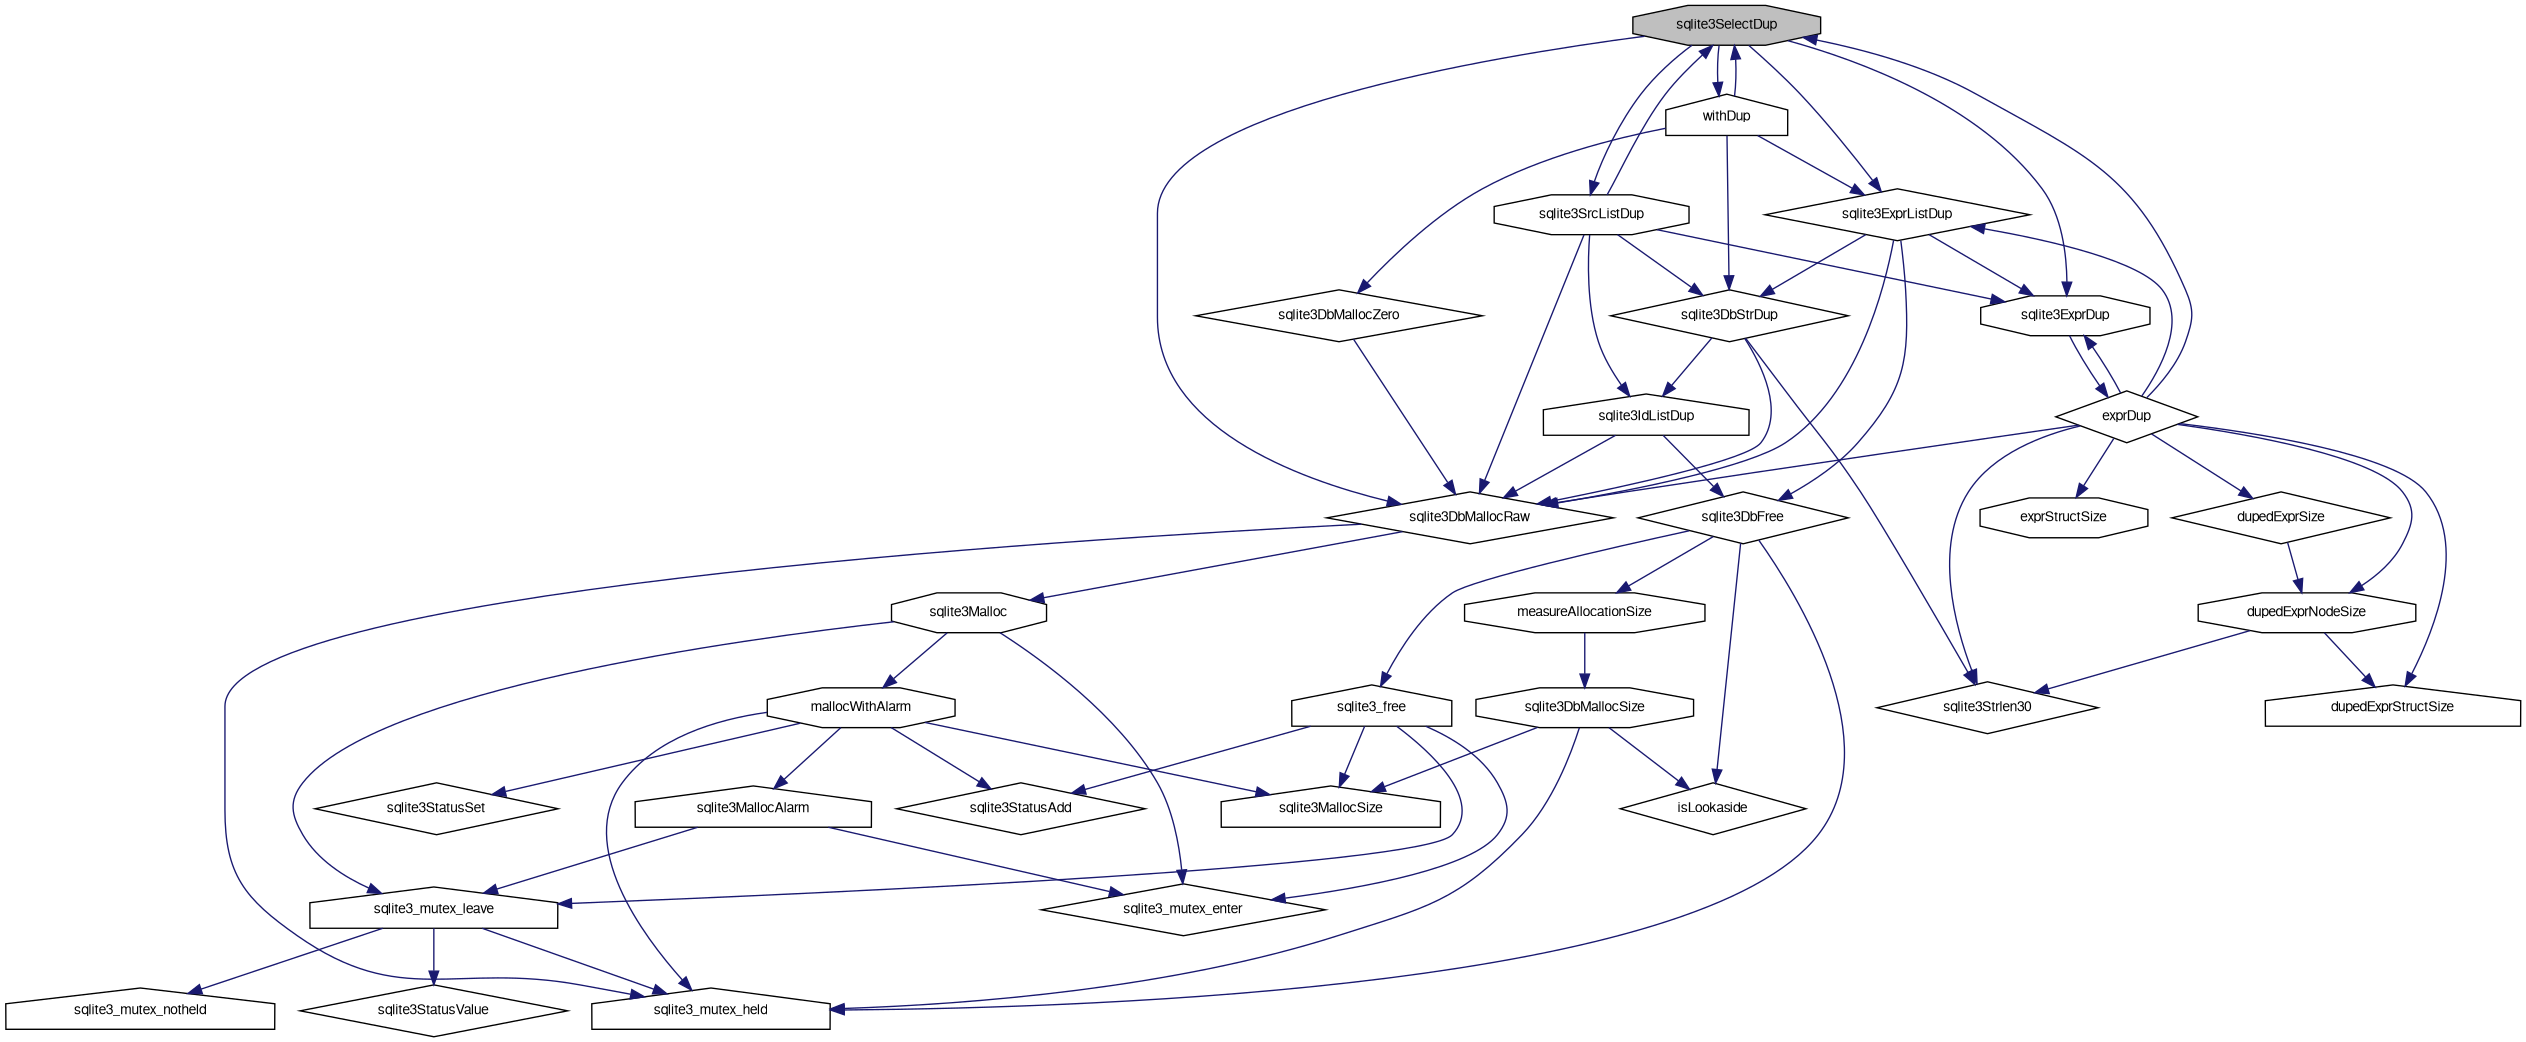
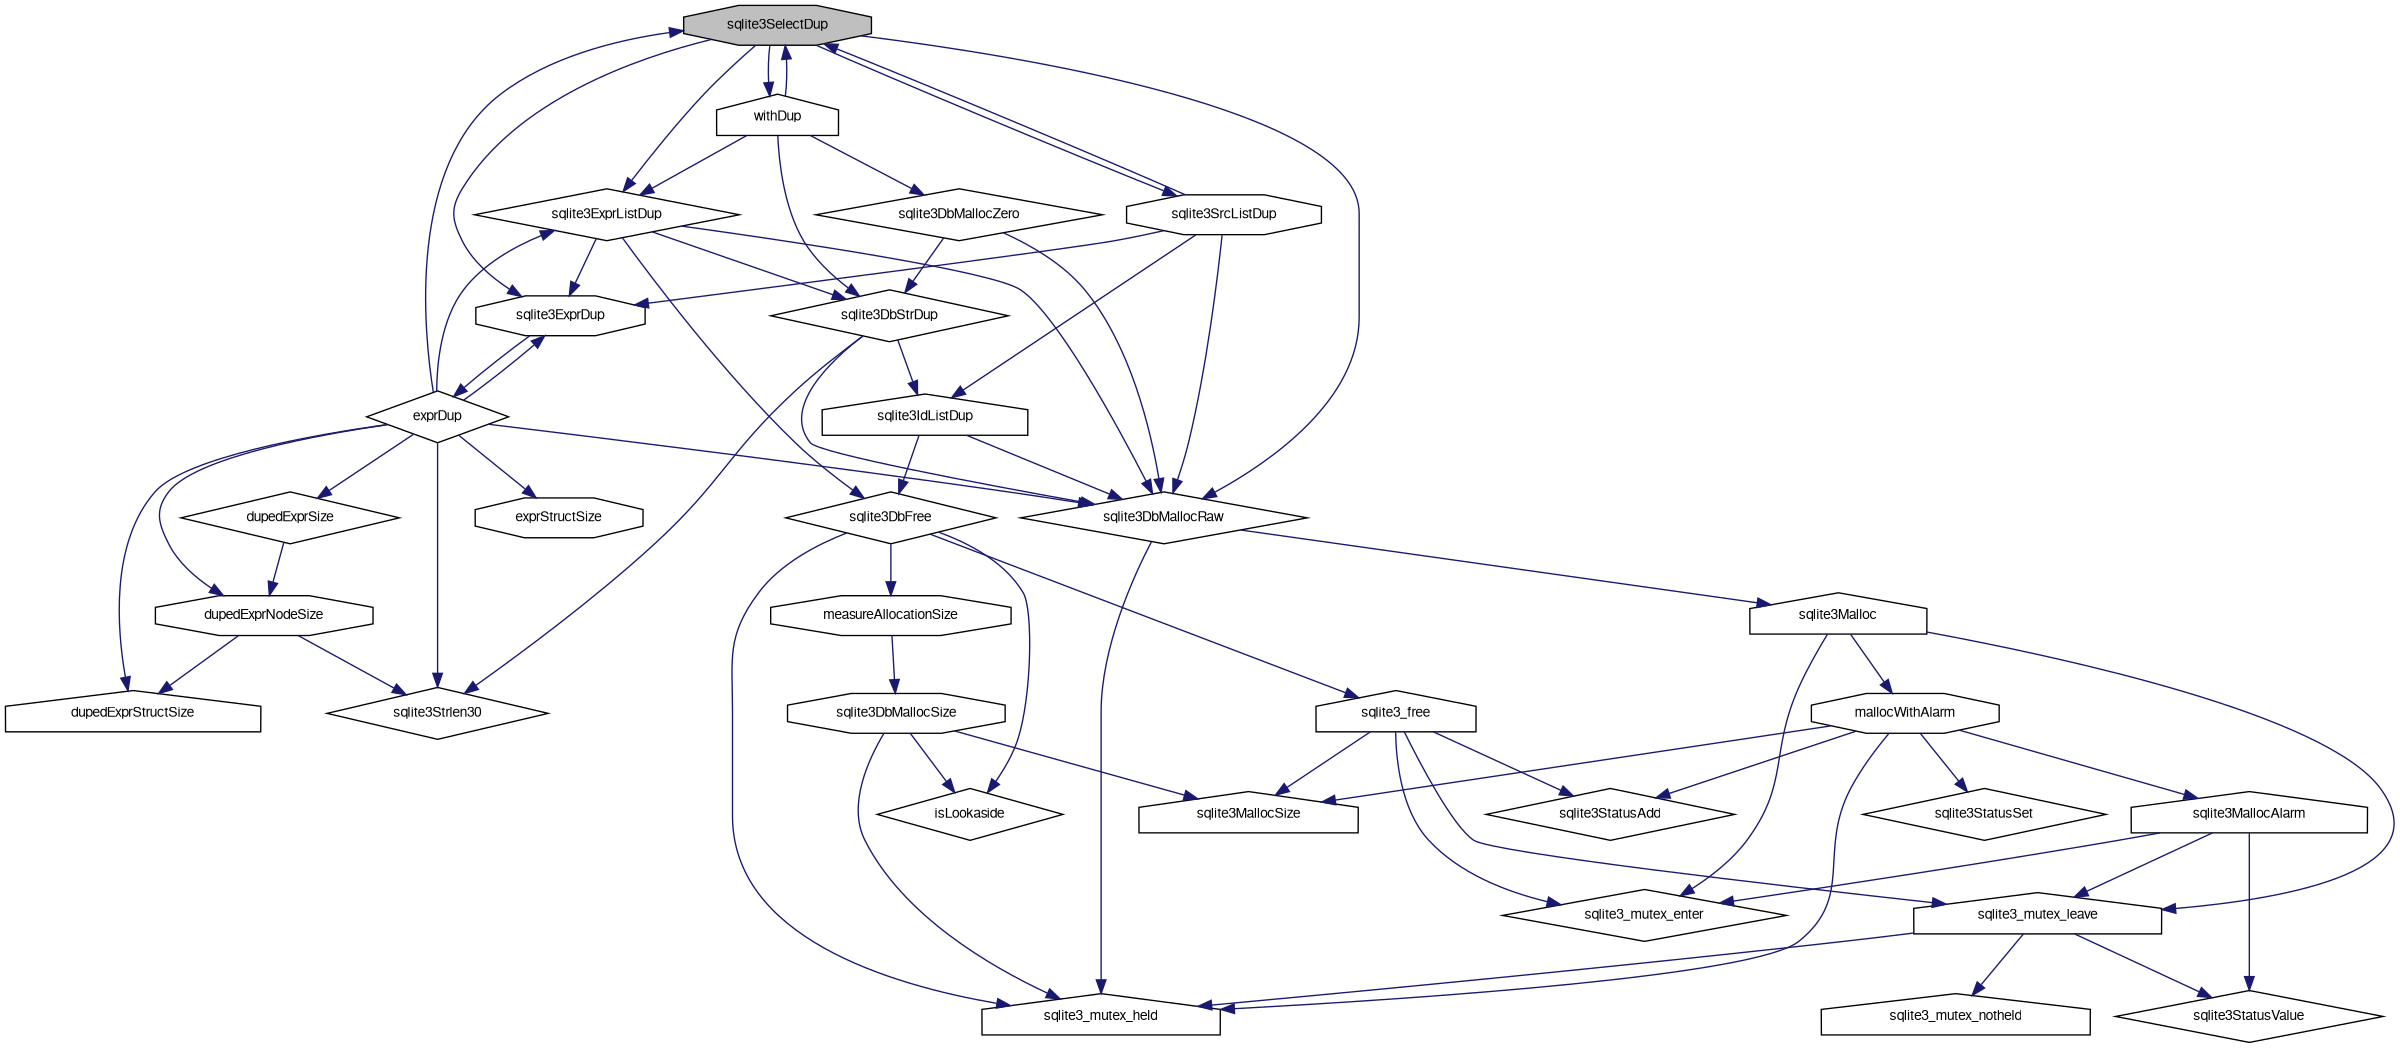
edge "sqlite3SrcListDup" -> "sqlite3DbStrDup": now "sqlite3DbMallocZero" -> "sqlite3DbStrDup"
node "sqlite3Malloc": shape octagon -> house
edge "sqlite3MallocAlarm" -> "sqlite3StatusValue": added
